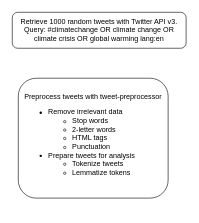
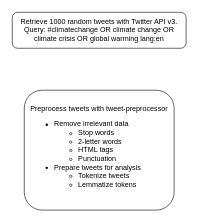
node "Preprocess tweets with tweet-preprocessor Remove irrelevant data Stop words 2-letter words HTML tags Punctuation Prepare tweets for analysis Tokenize tweets Lemmatize tokens": moved (93, 138) -> (99, 150)
